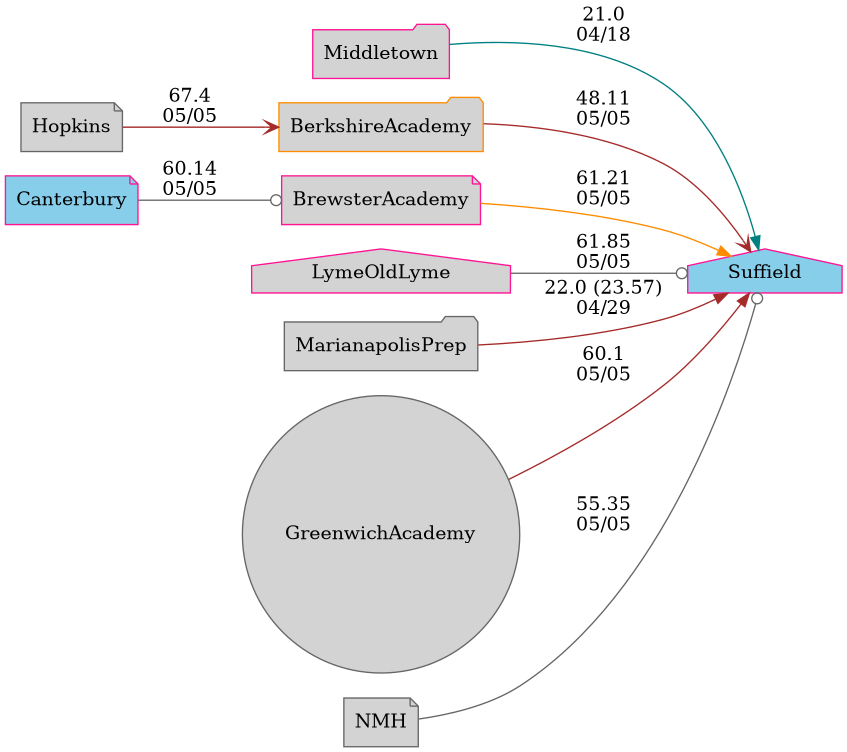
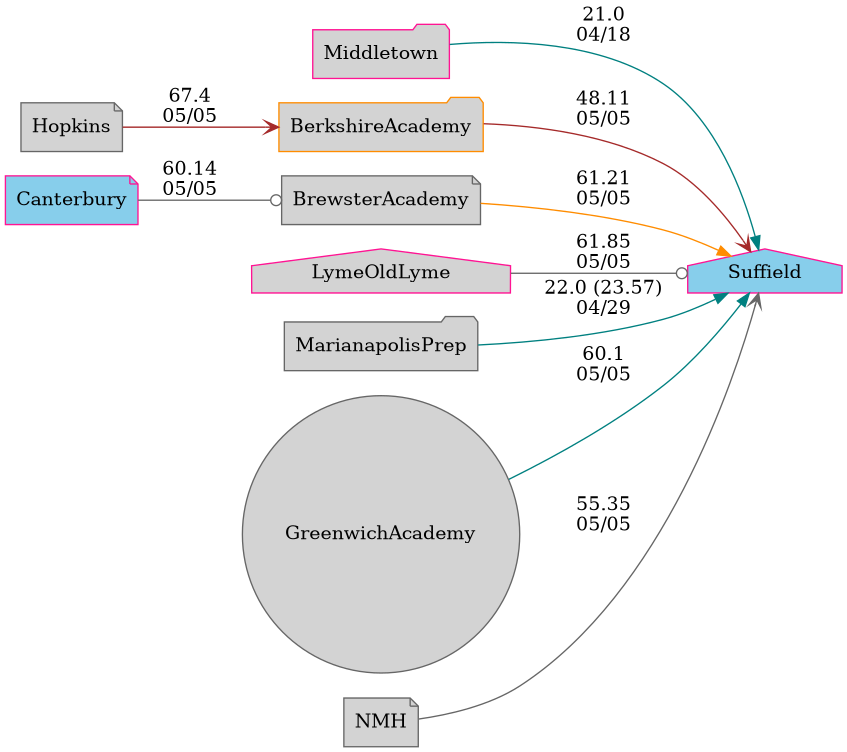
node "BrewsterAcademy": color deeppink -> gray40
edge "MarianapolisPrep" -> "Suffield": color brown -> teal
edge "GreenwichAcademy" -> "Suffield": color brown -> teal
edge "NMH" -> "Suffield": arrowhead odot -> vee
